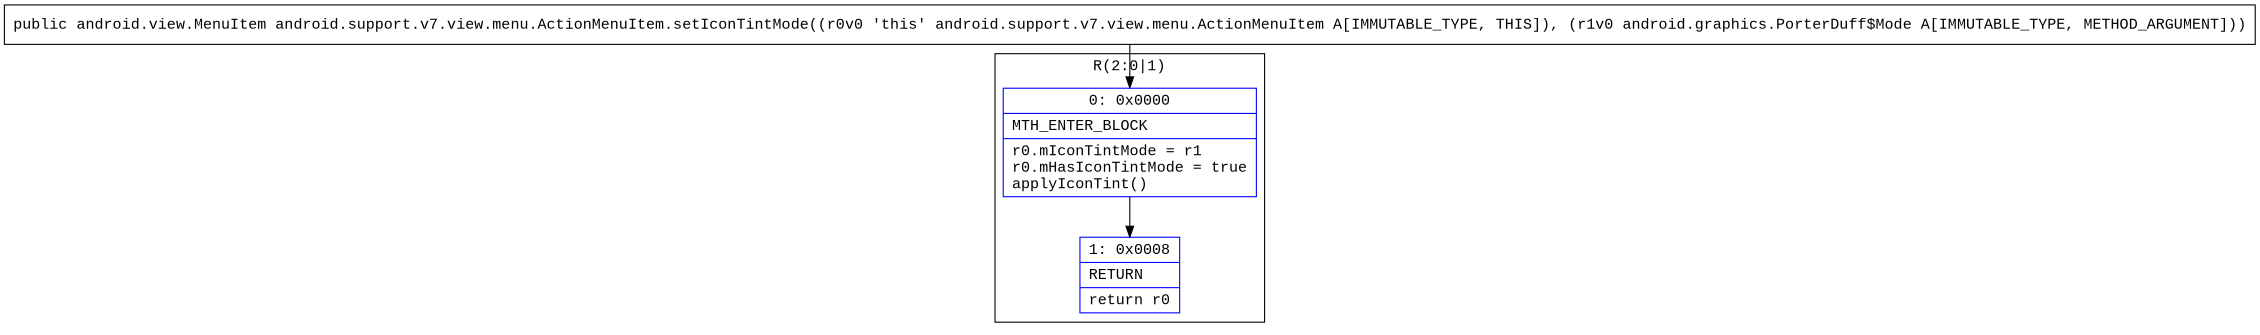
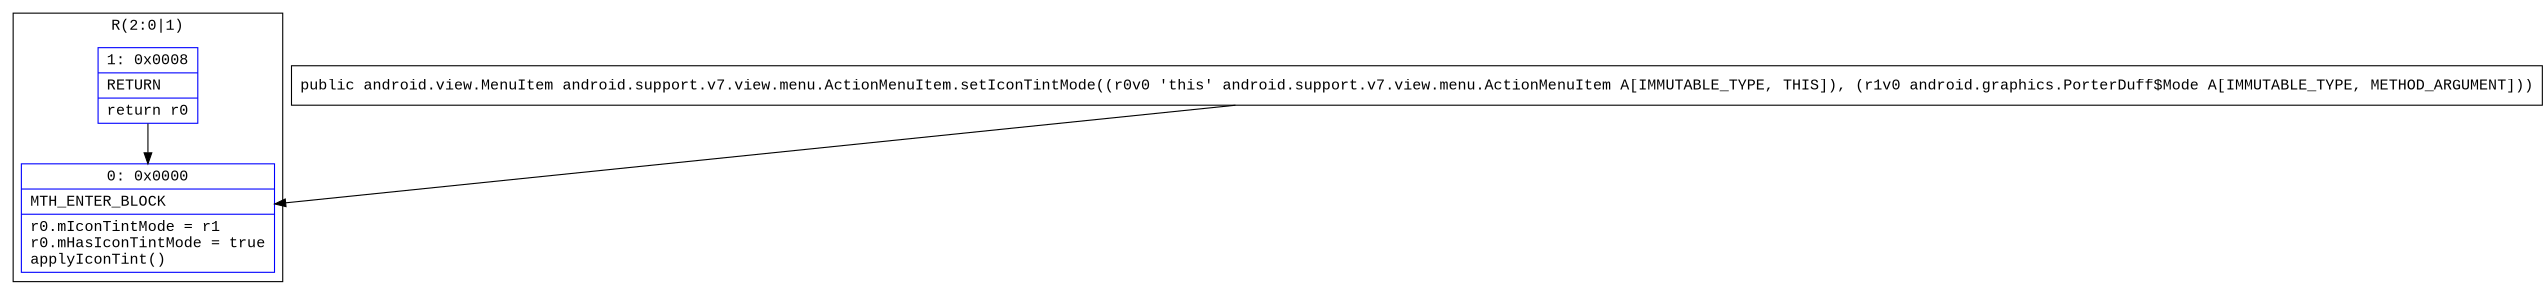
edge "0: 0x0000" -> "1: 0x0008": reversed
